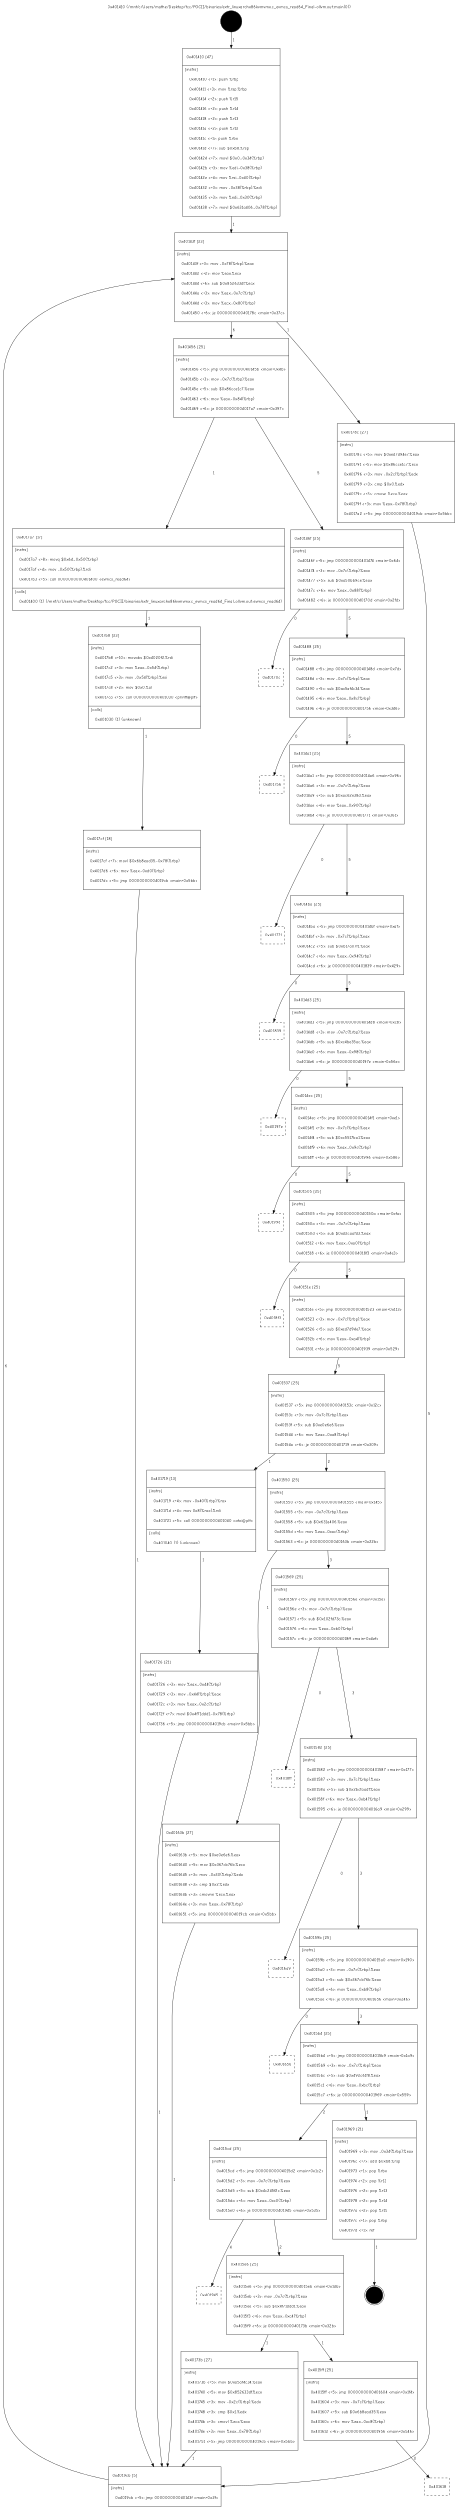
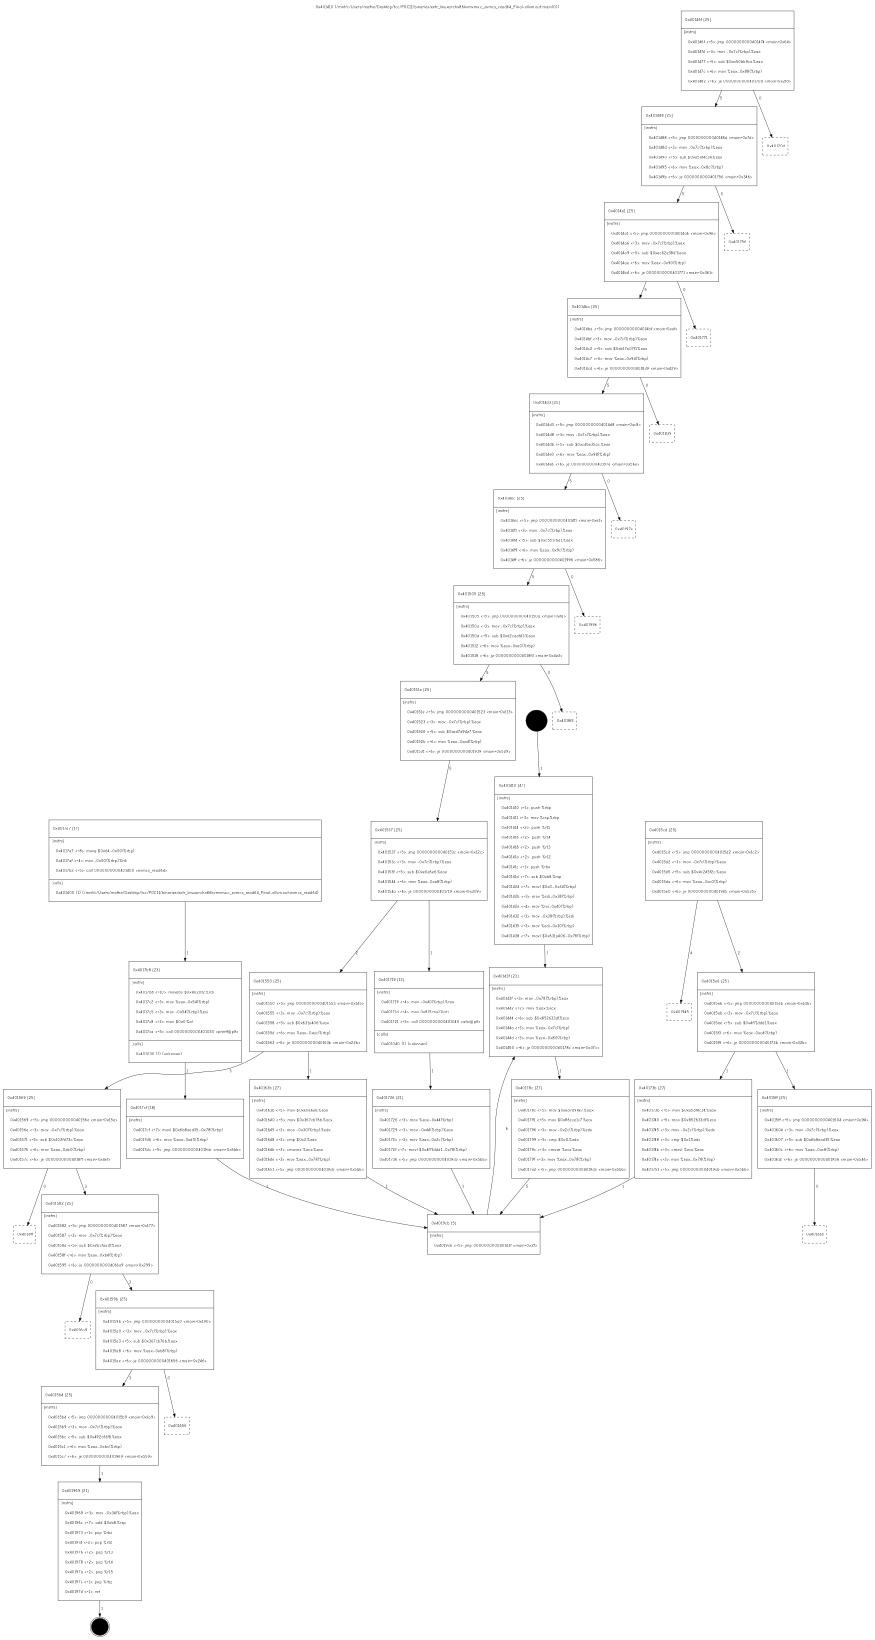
node "0x401456 [25]": removed
edge "0x4015b4 [25]" -> "0x4015cd [25]": removed, label "2"
